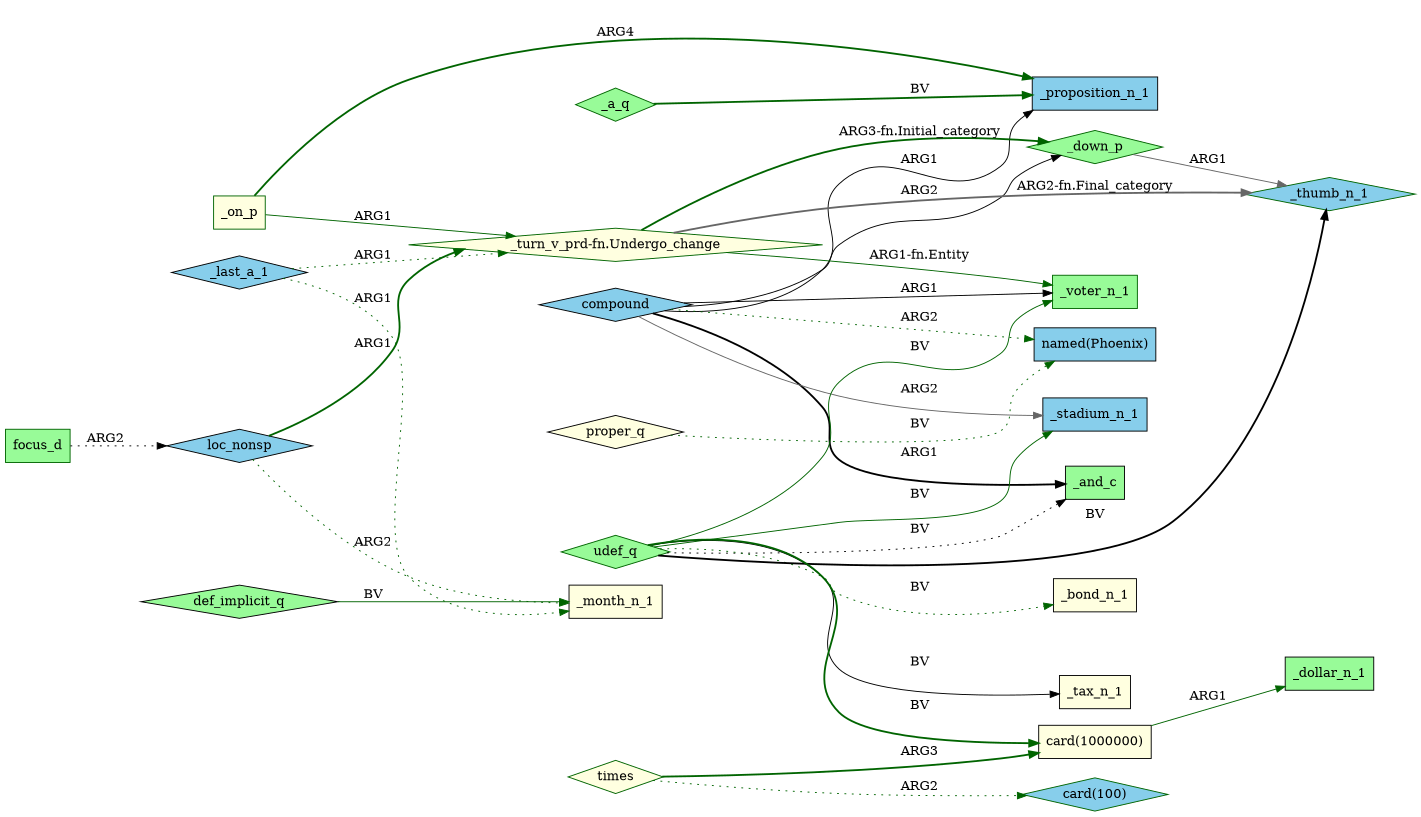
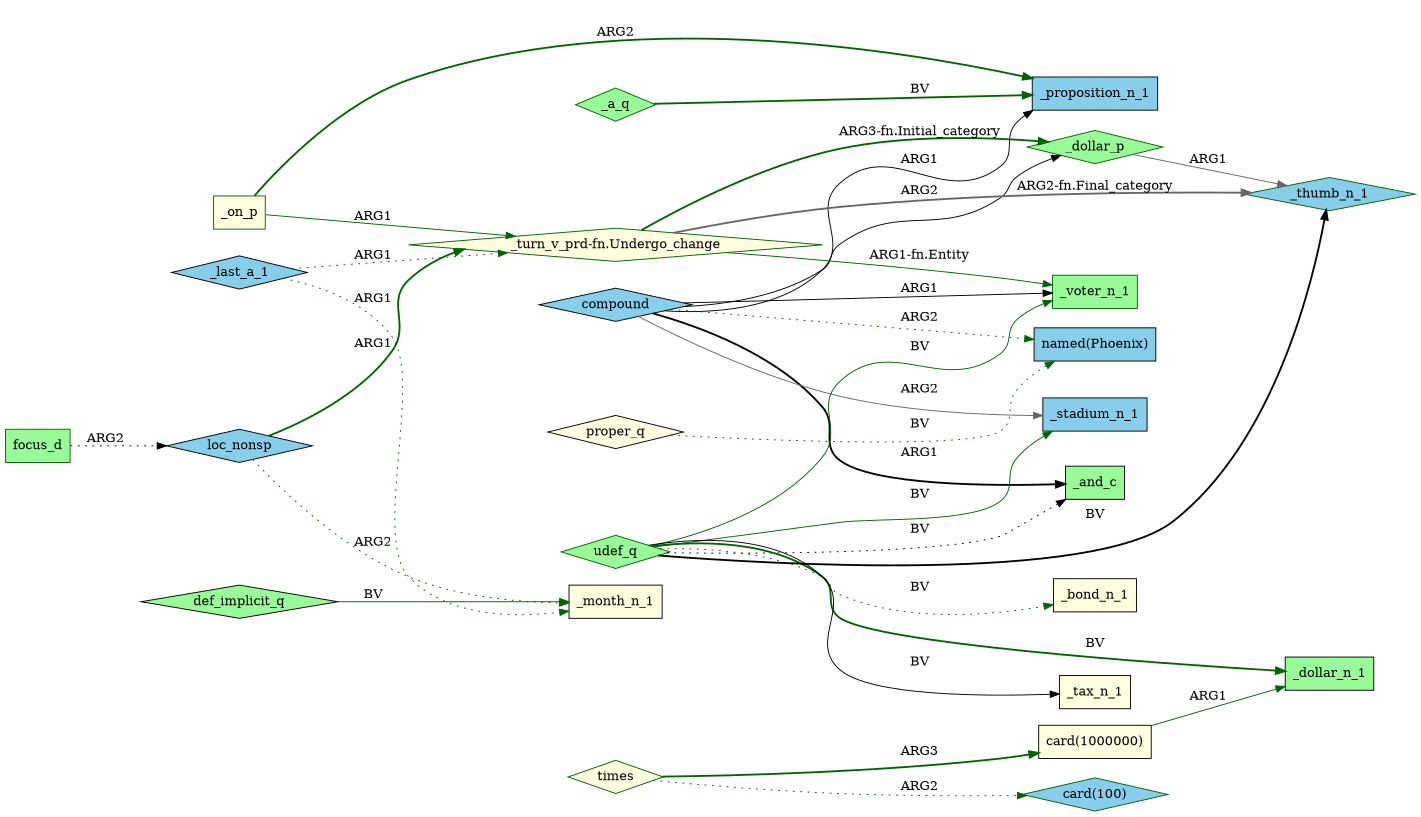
edge "_on_p" -> "_proposition_n_1": label "ARG4" -> "ARG2"
node "_down_p": label "_down_p" -> "_dollar_p"
edge "udef_q" -> "card(1000000)": now "udef_q" -> "_dollar_n_1"
